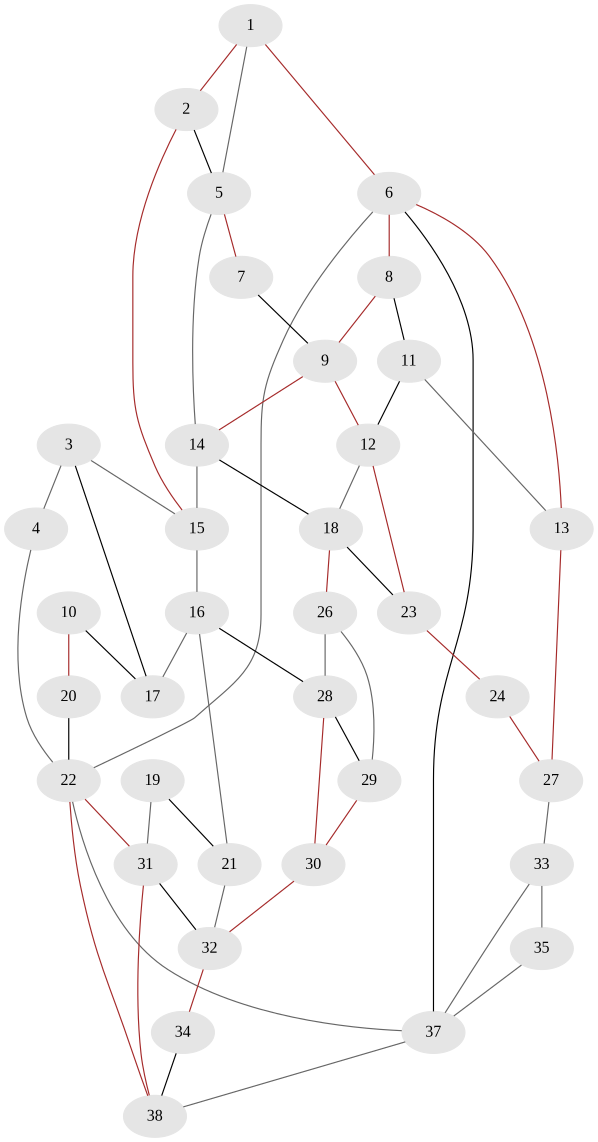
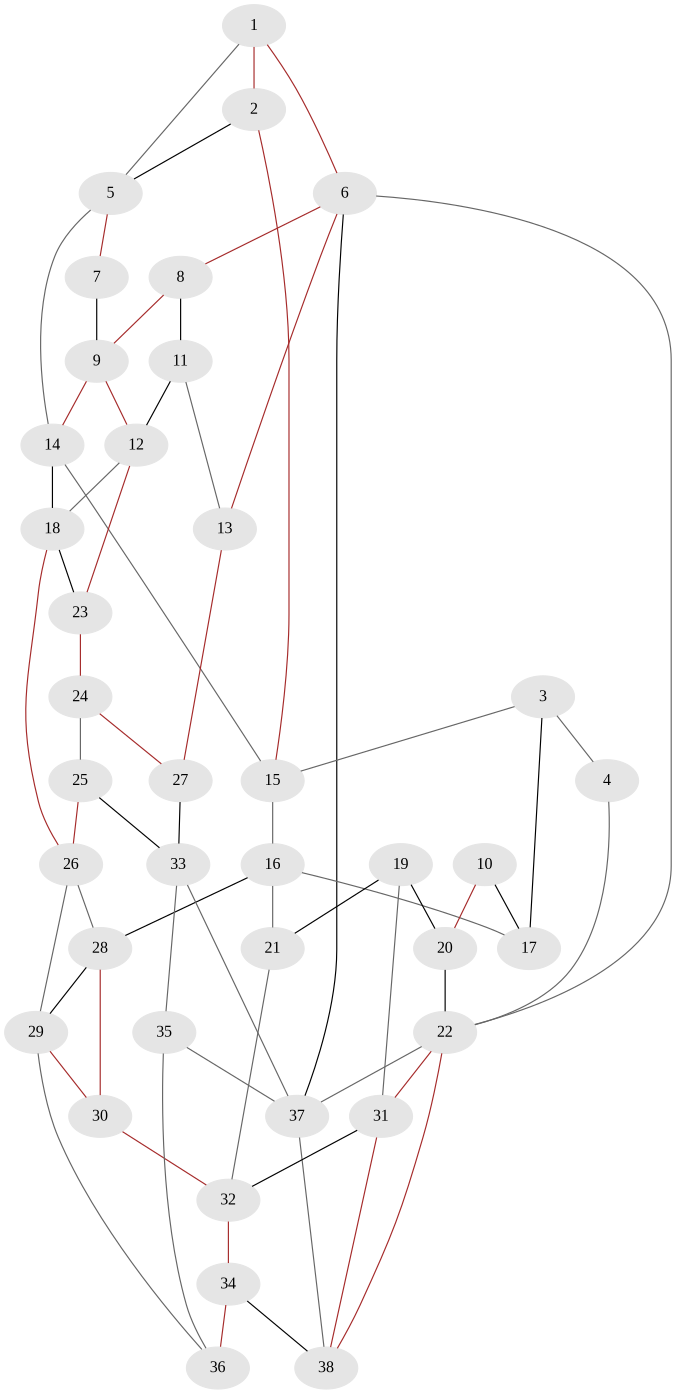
node "25": added
edge "27" -- "33": color gray40 -> black
edge "19" -- "20": added
node "36": added
